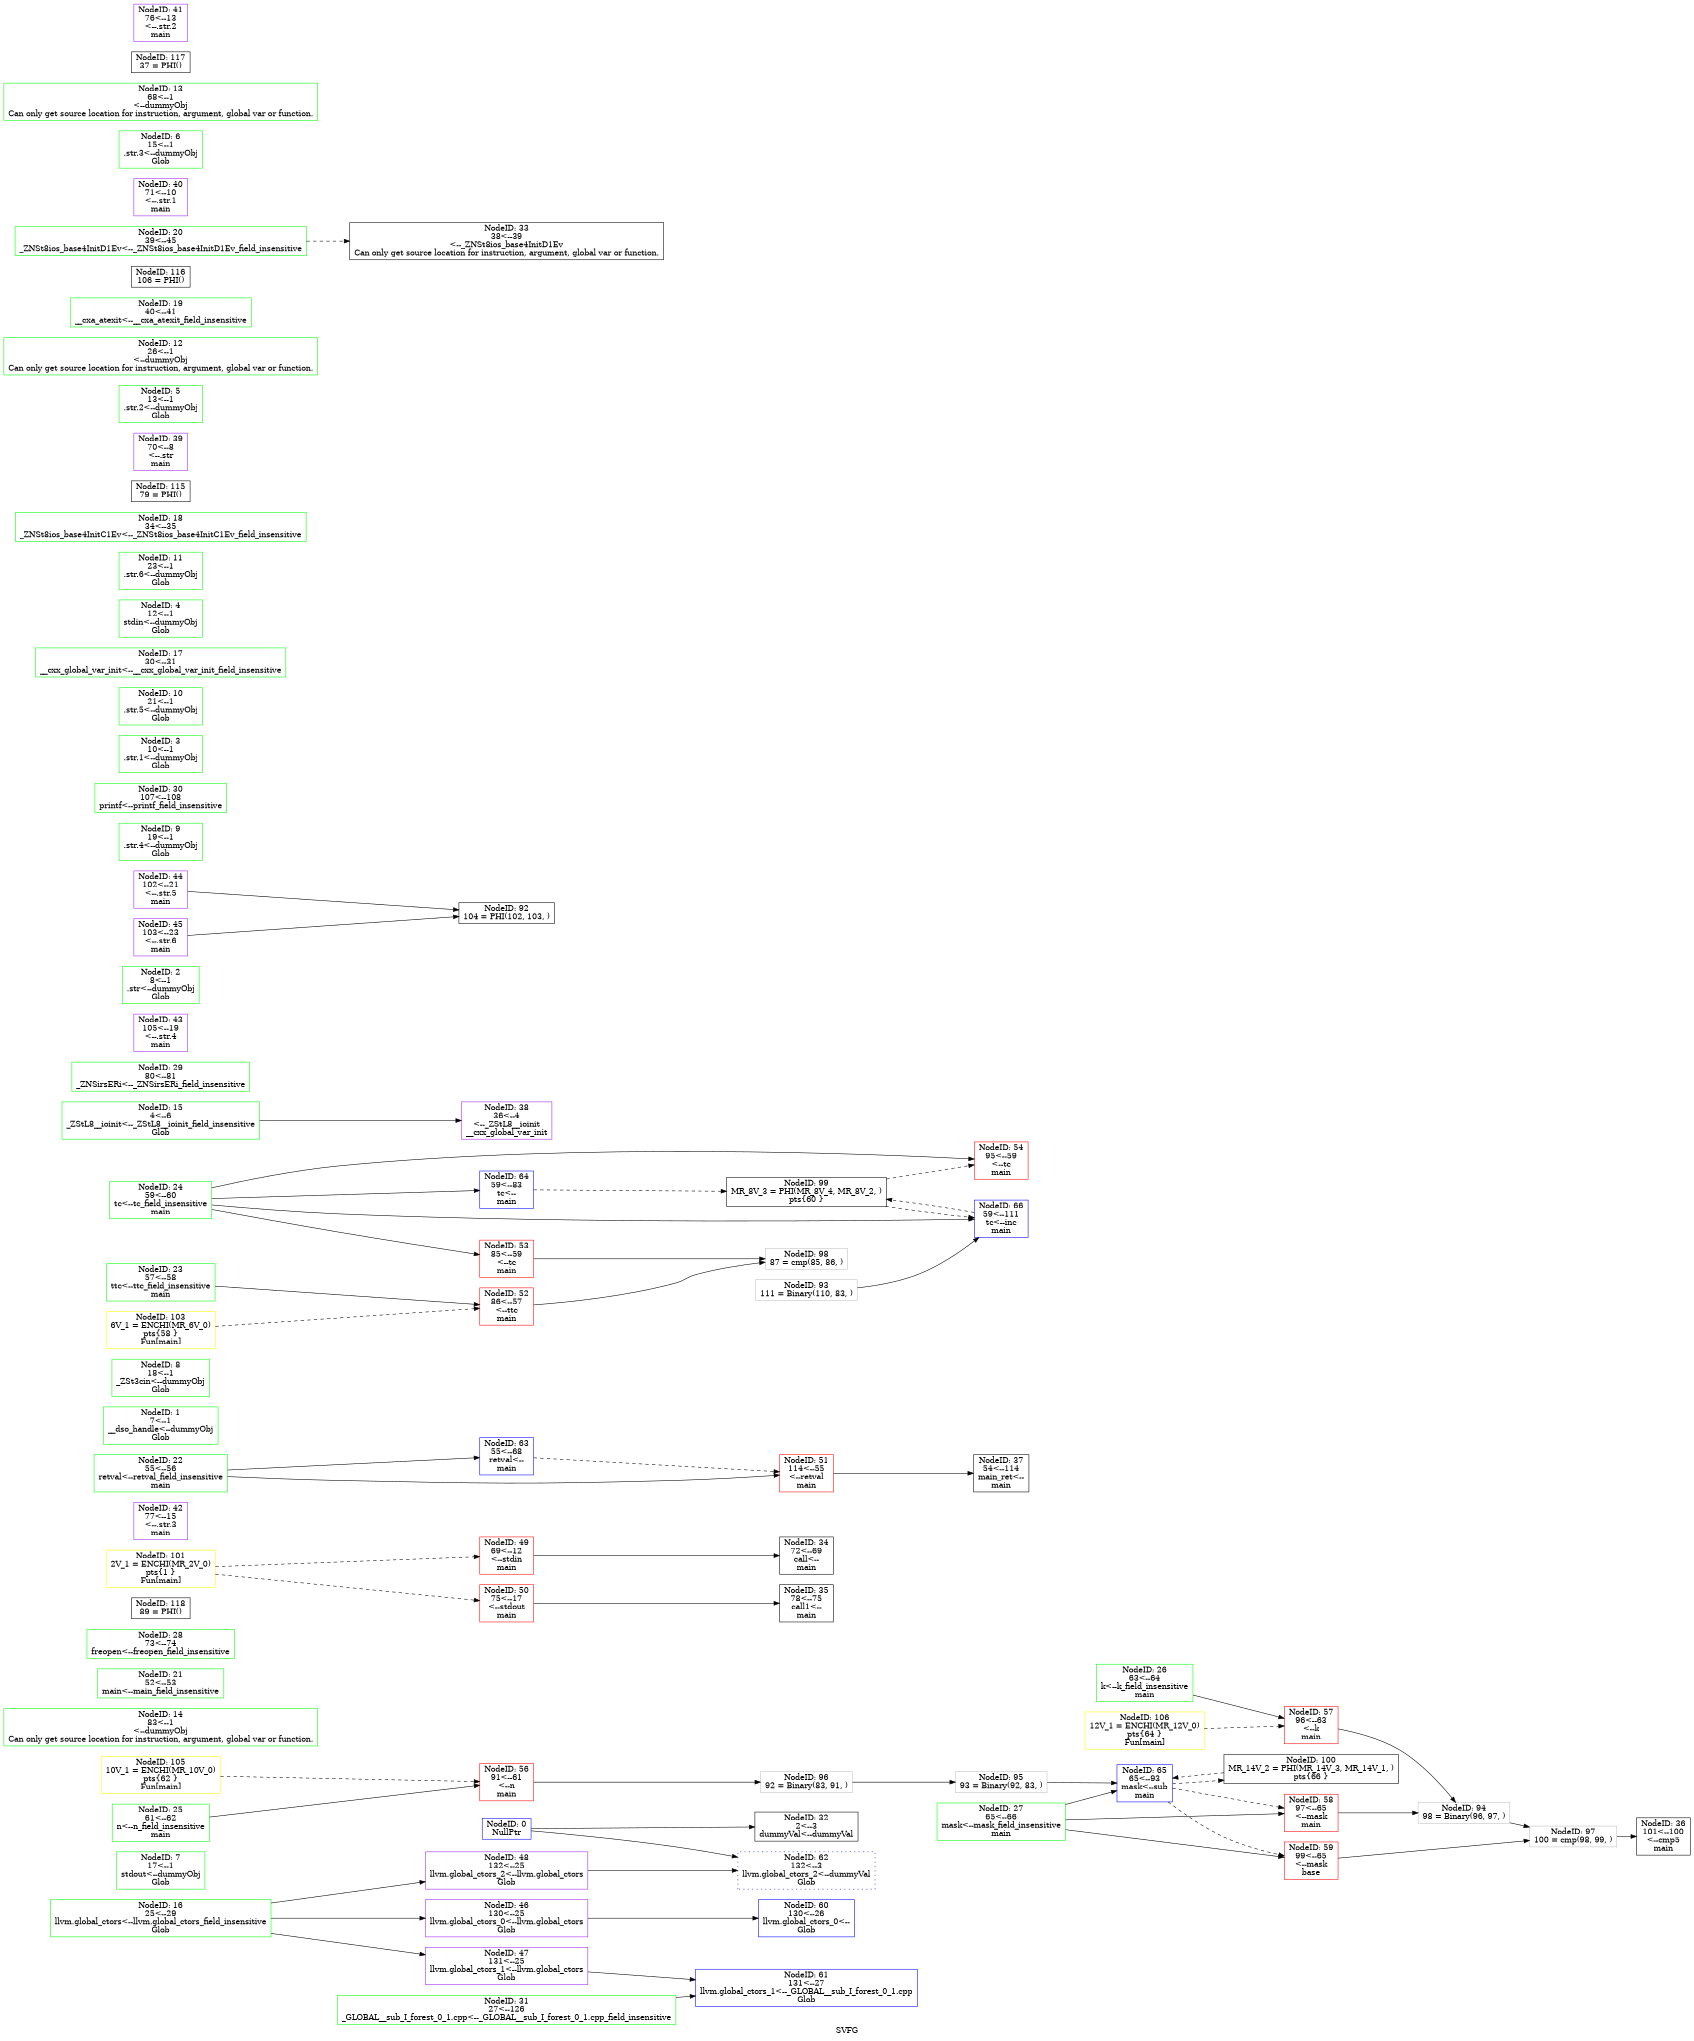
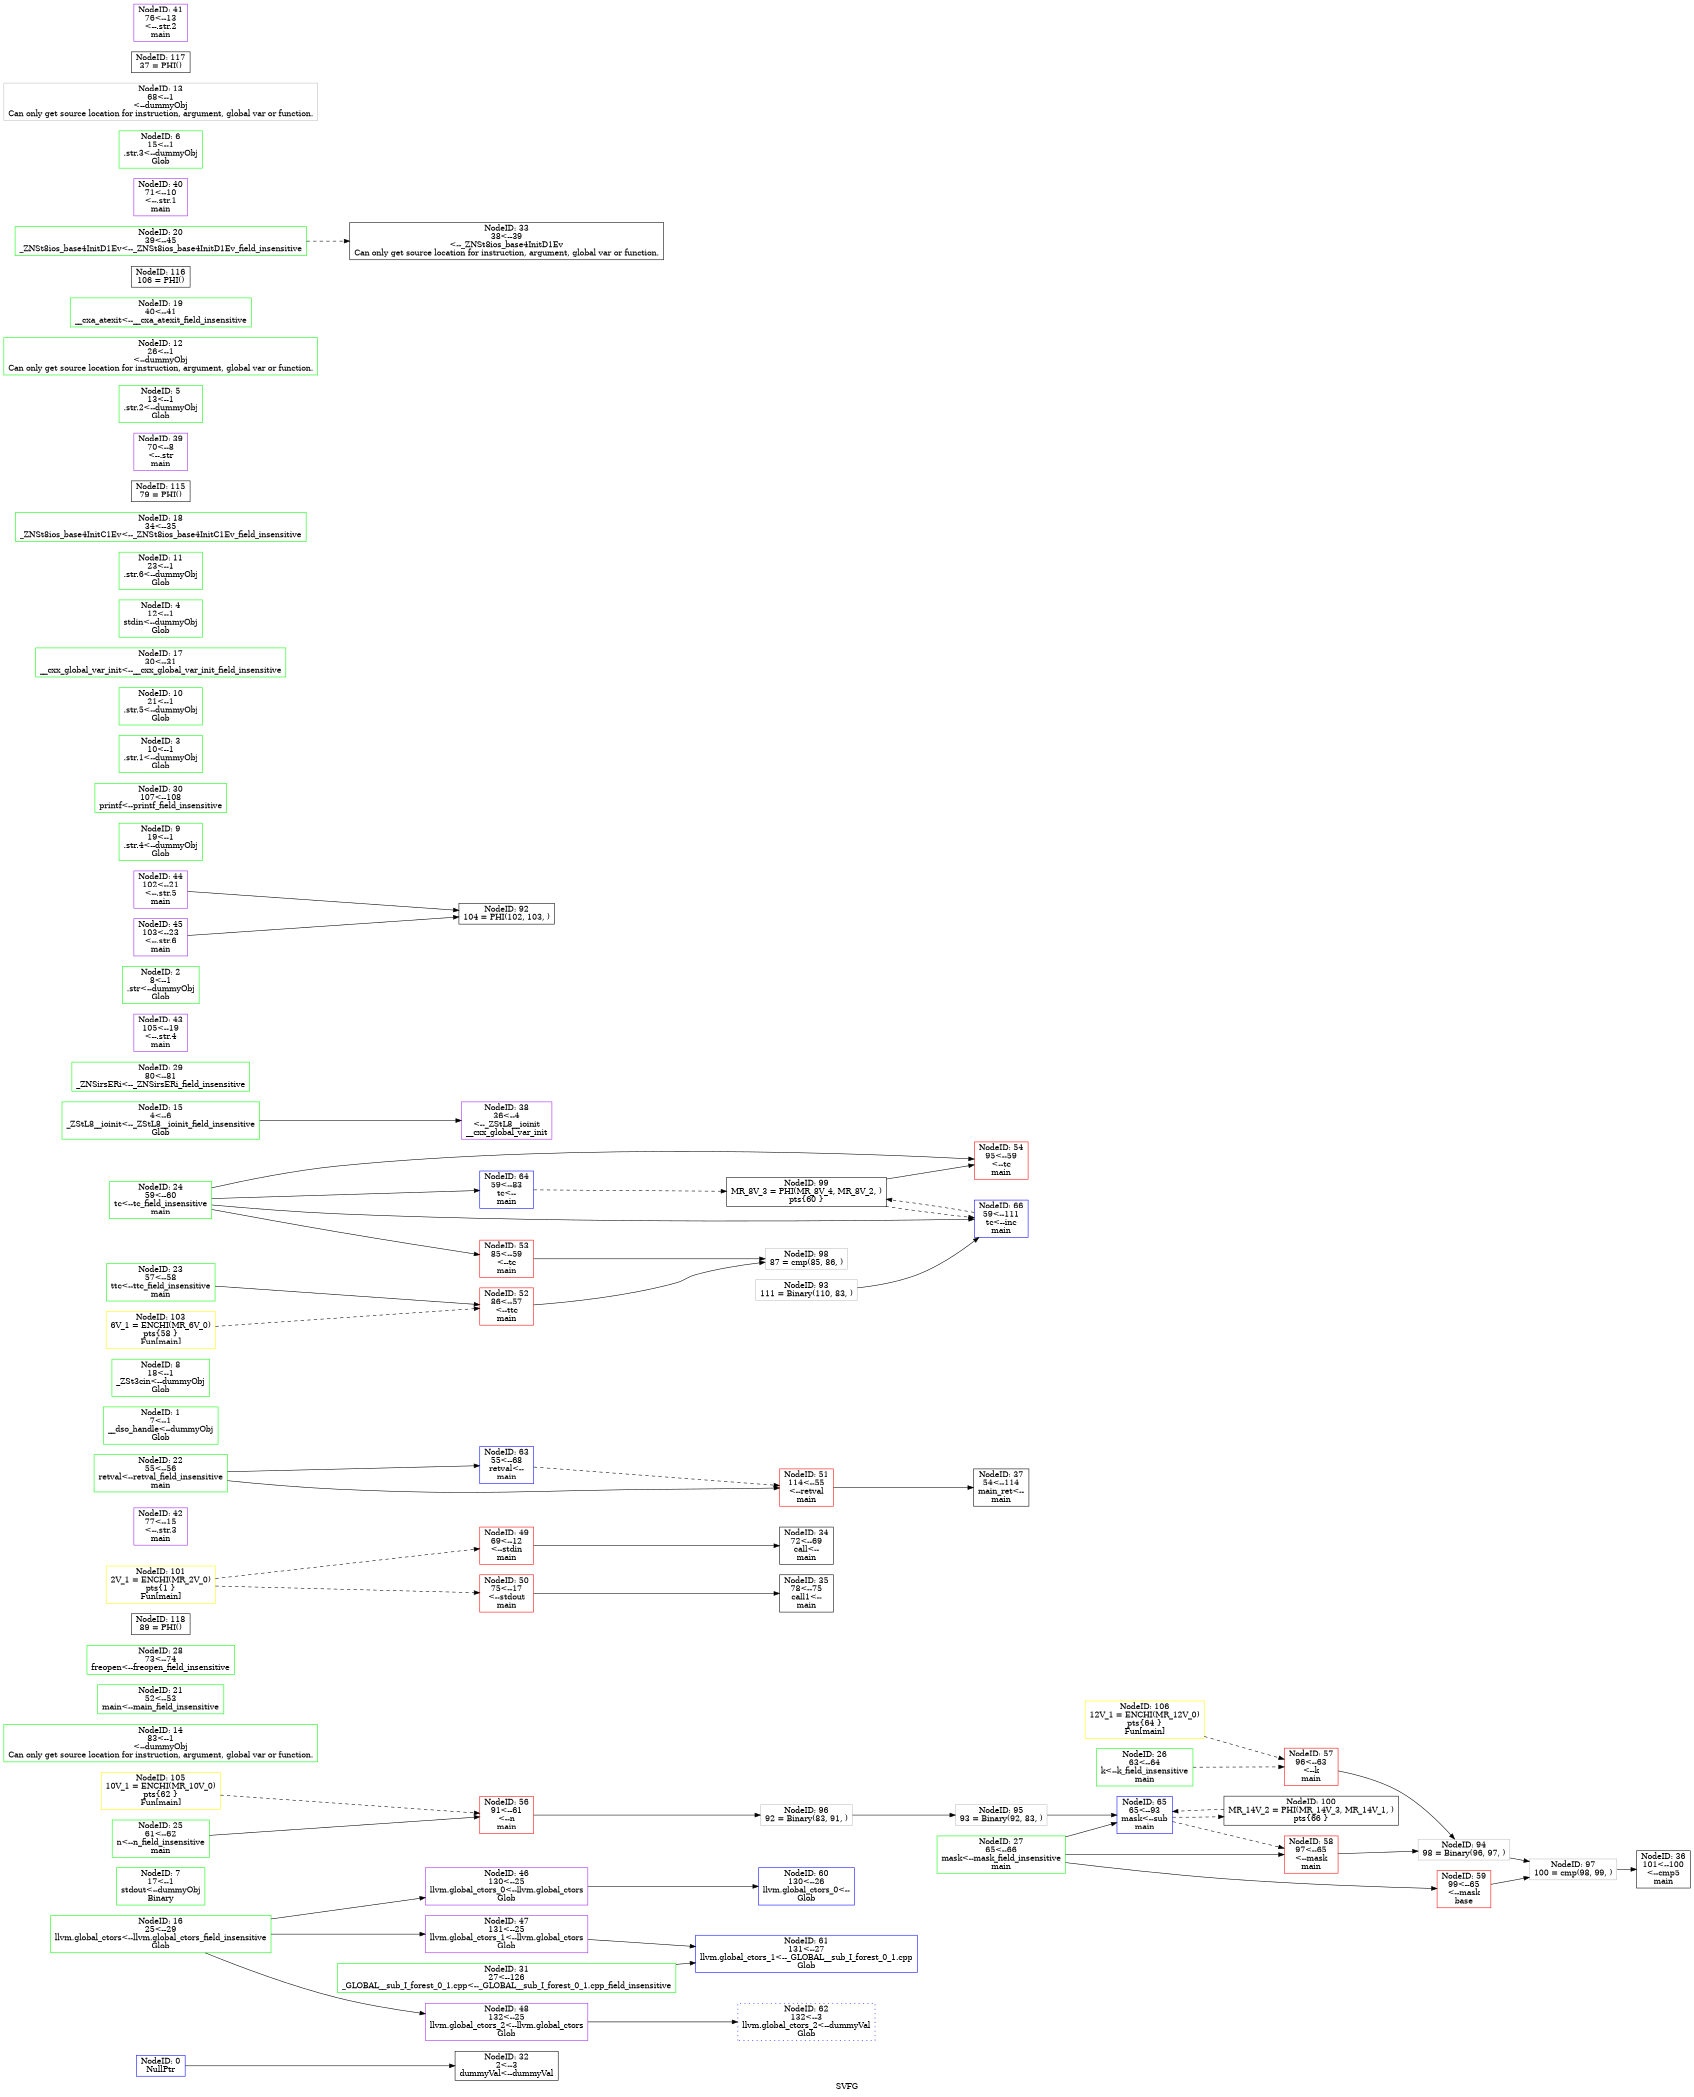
node "NodeID: 13": color green -> grey
edge "NodeID: 99" -> "NodeID: 54": style dashed -> solid
edge "NodeID: 26" -> "NodeID: 57": style solid -> dashed
edge "NodeID: 65" -> "NodeID: 59": removed
edge "NodeID: 0" -> "NodeID: 62": removed
node "NodeID: 7": text "Glob" -> "Binary"
